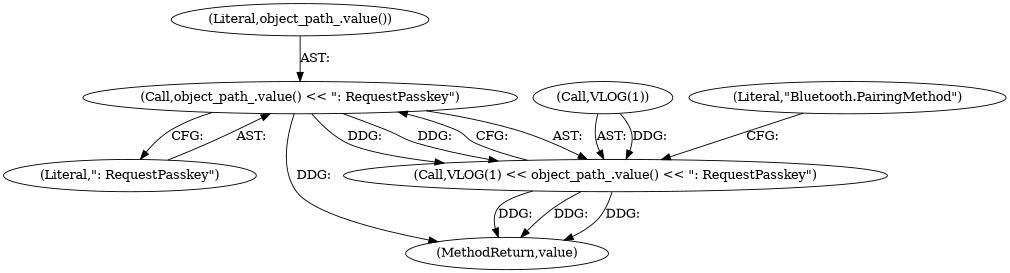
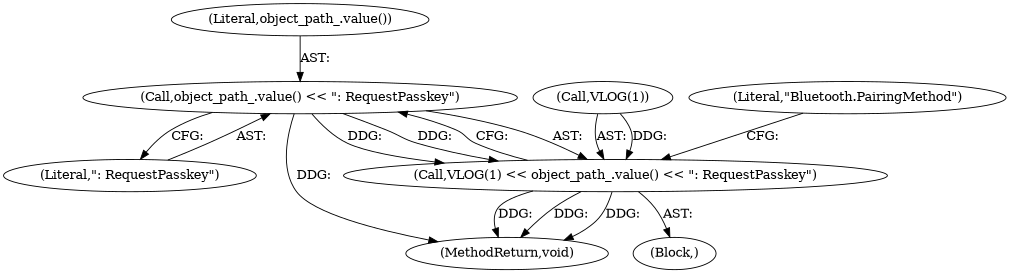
node "(MethodReturn,value)": label "(MethodReturn,value)" -> "(MethodReturn,void)"
node "(Block,)": added
